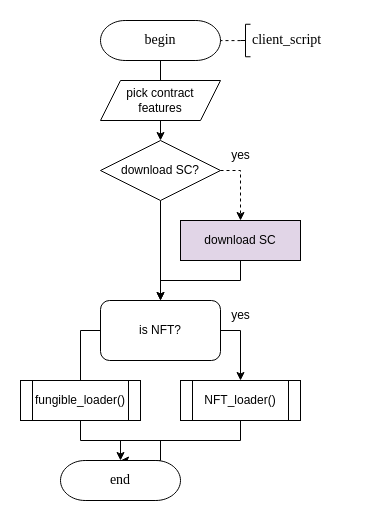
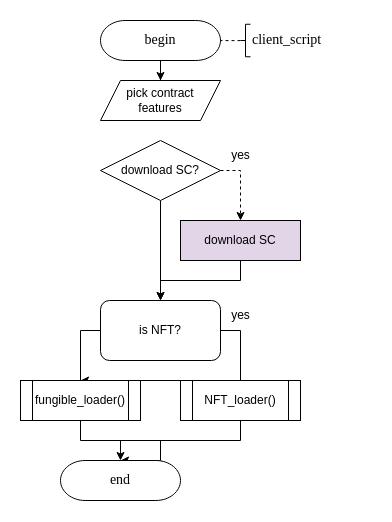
edge "begin" -> "download SC?": now "begin" -> "pick contract features"
edge "is NFT?" -> "NFT_loader()": now "is NFT?" -> "fungible_loader()"
